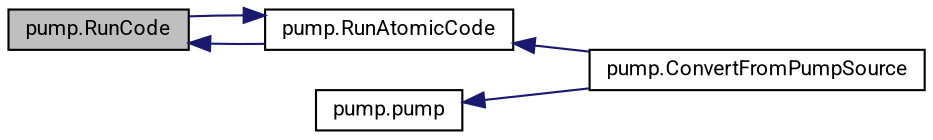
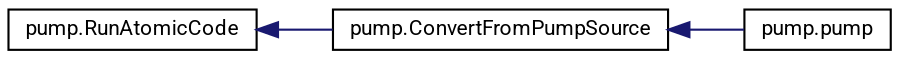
node "pump.RunCode": removed
edge "pump.ConvertFromPumpSource" -> "pump.pump": reversed
